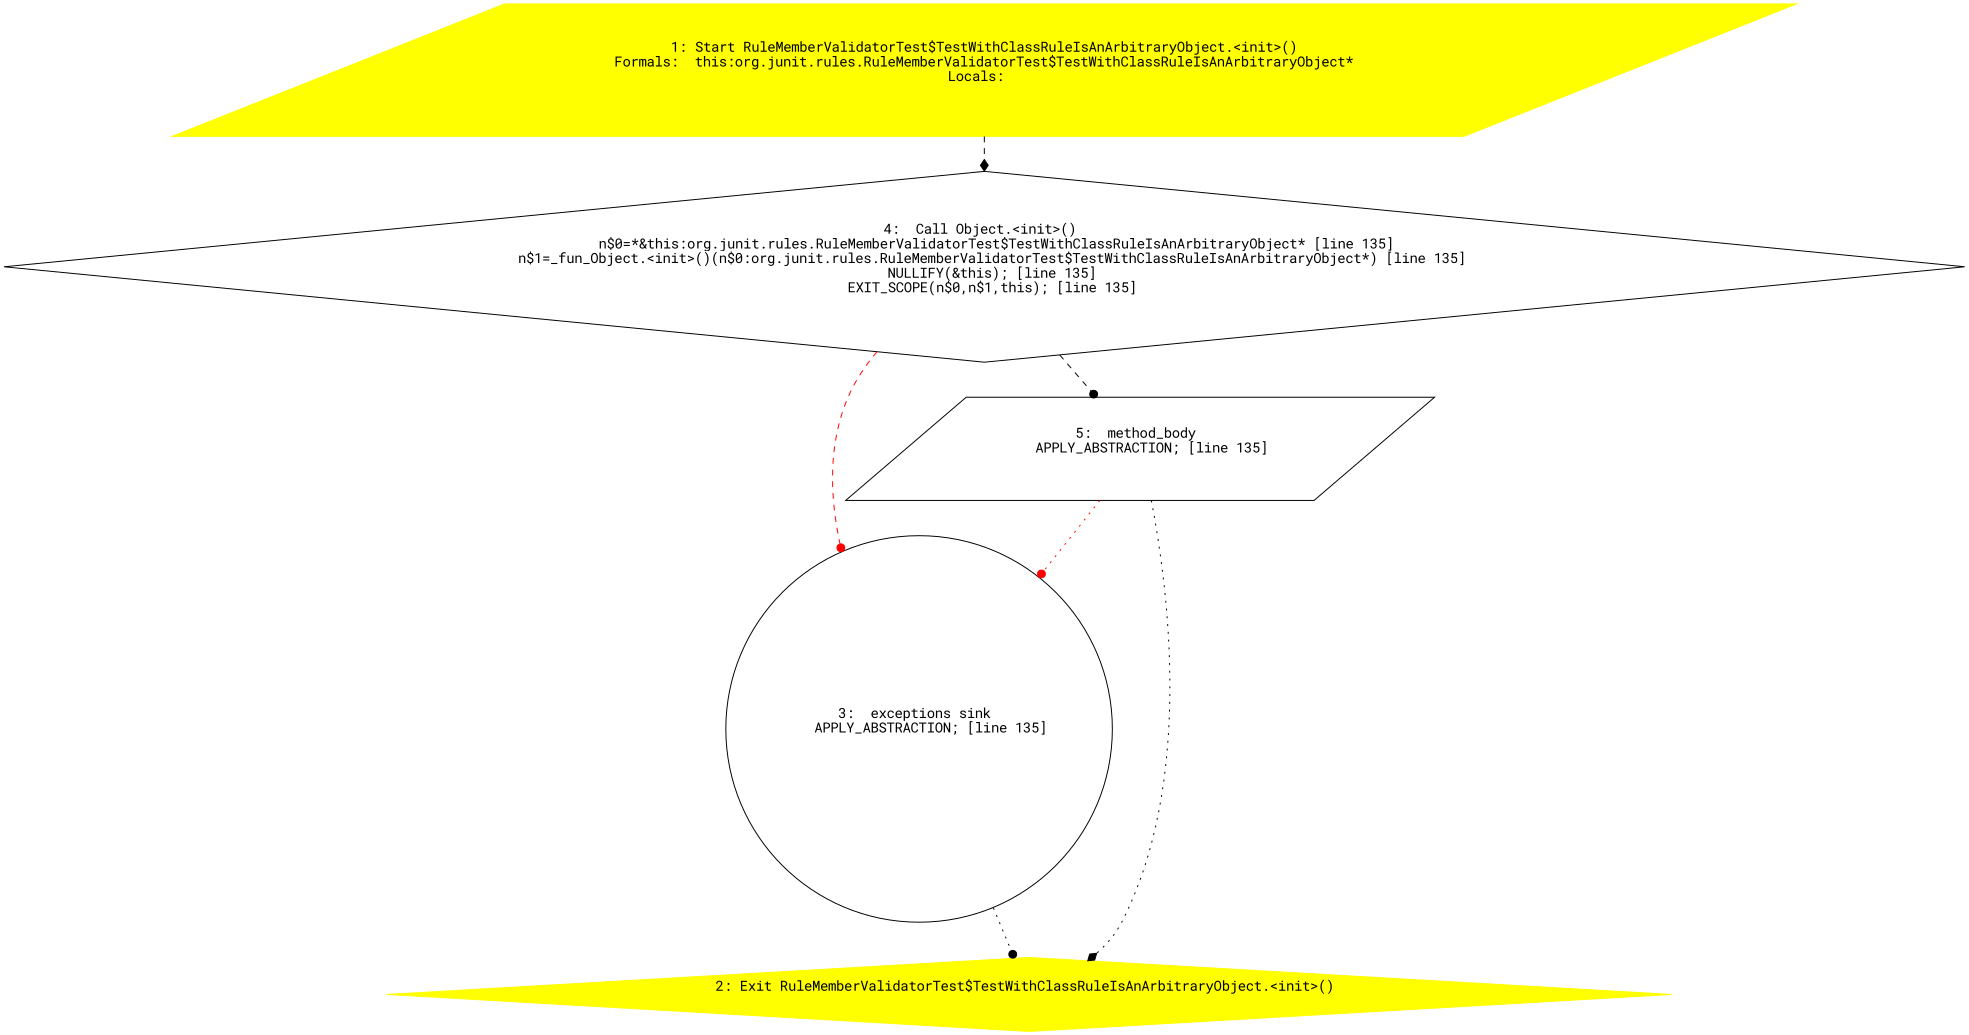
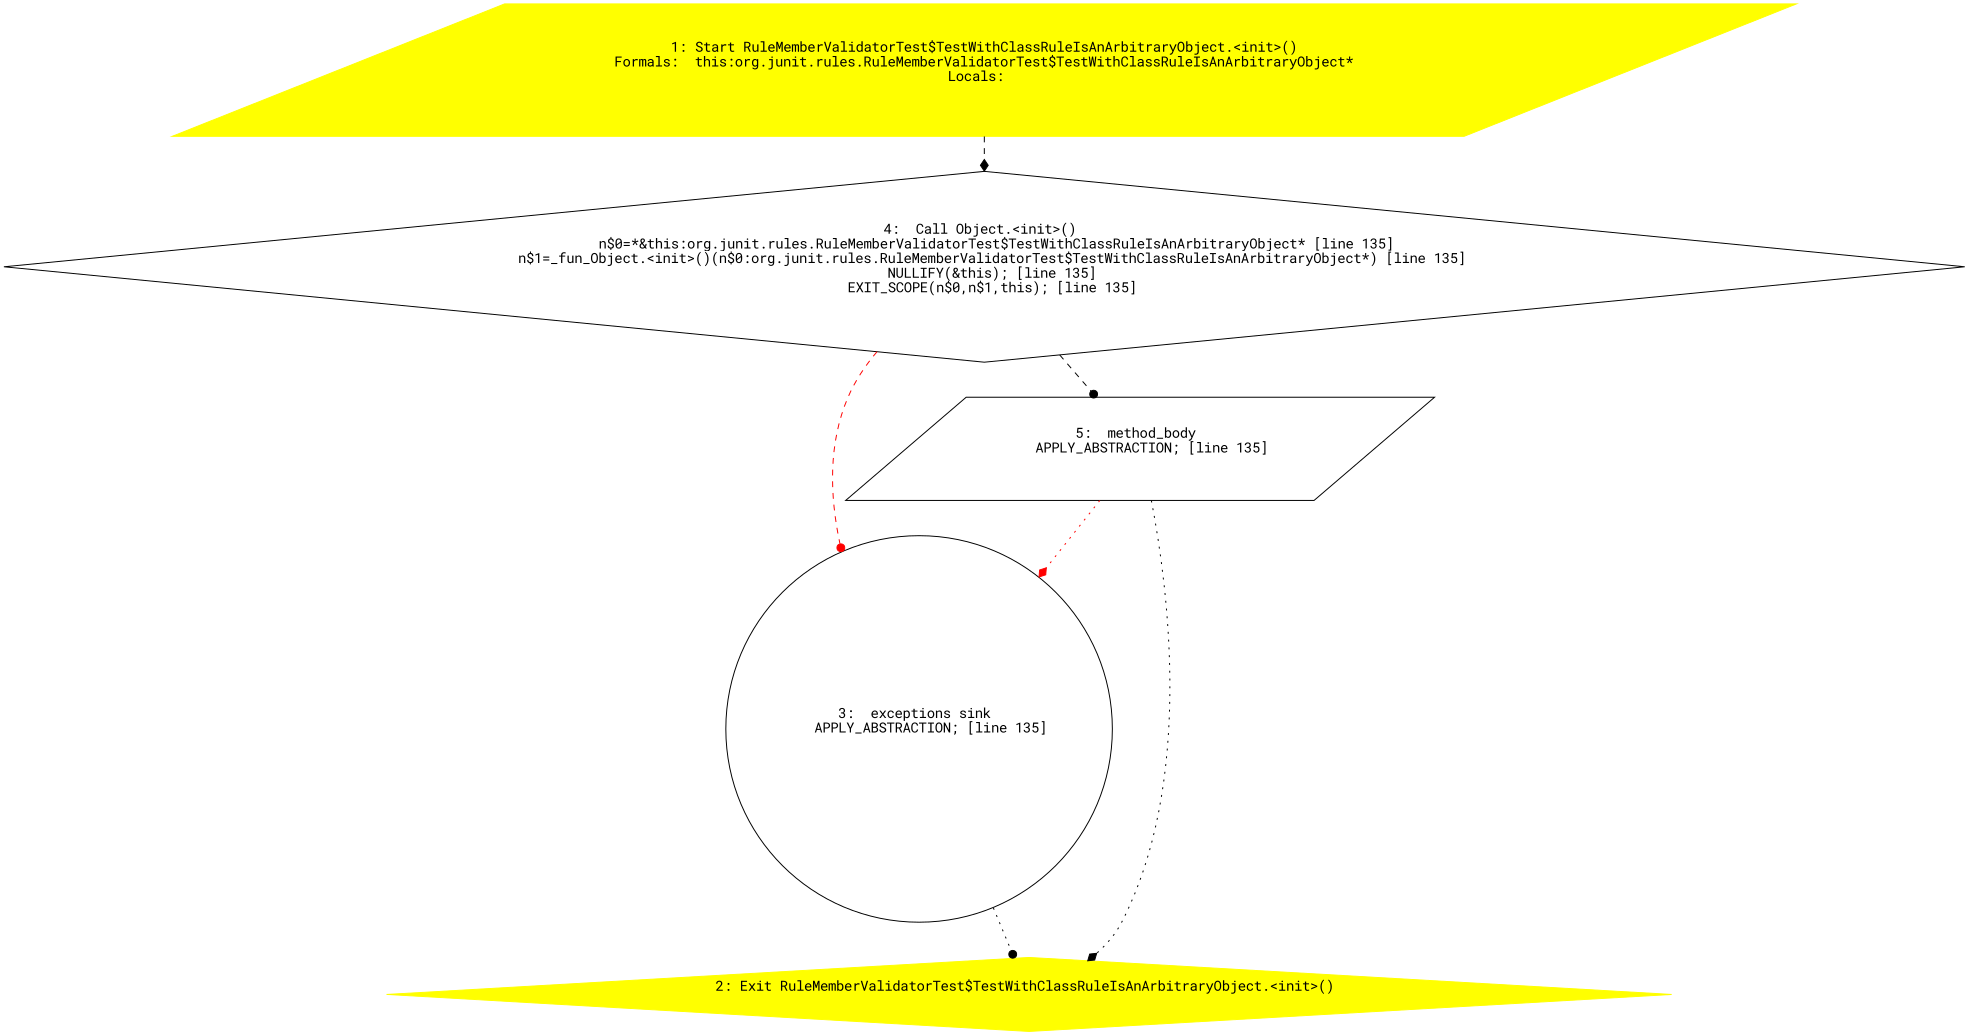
edge "5:  method_body APPLY_ABSTRACTION; [line 135]" -> "3:  exceptions sink APPLY_ABSTRACTION; [line 135]": arrowhead dot -> diamond
